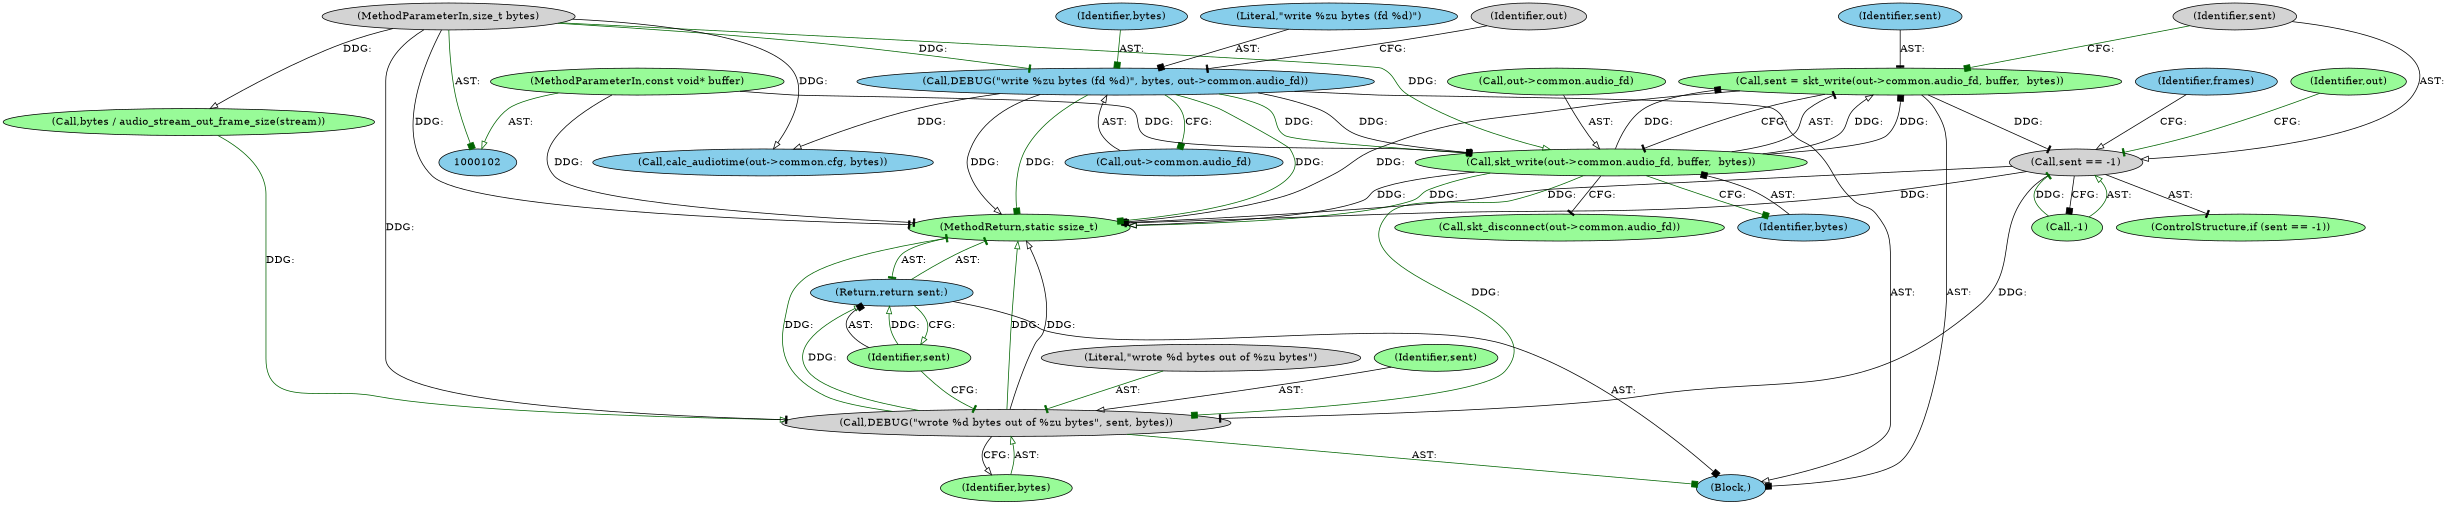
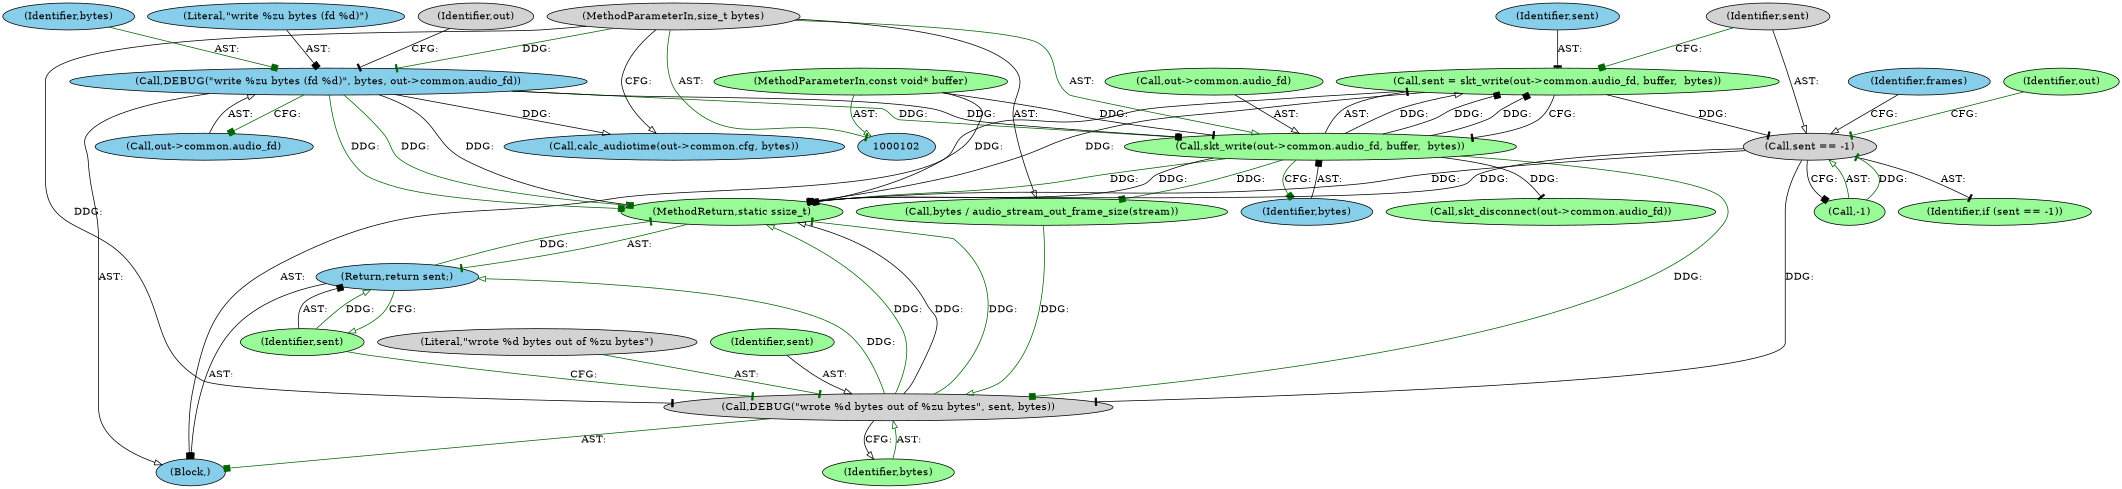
edge "(MethodParameterIn,size_t bytes)" -> "(Call,bytes / audio_stream_out_frame_size(stream))": label "DDG: " -> "AST: "
edge "(MethodParameterIn,size_t bytes)" -> "(Call,calc_audiotime(out->common.cfg, bytes))": label "DDG: " -> "CFG: "
edge "(MethodParameterIn,size_t bytes)" -> "(Call,skt_write(out->common.audio_fd, buffer,  bytes))": label "DDG: " -> "AST: "
edge "(MethodParameterIn,size_t bytes)" -> "1000102": arrowhead box -> tee
edge "(Call,skt_write(out->common.audio_fd, buffer,  bytes))" -> "(Call,bytes / audio_stream_out_frame_size(stream))": added, label "DDG:"
edge "(Call,skt_write(out->common.audio_fd, buffer,  bytes))" -> "(Call,skt_disconnect(out->common.audio_fd))": label "CFG: " -> "DDG: "
edge "(MethodParameterIn,const void* buffer)" -> "(MethodReturn,static ssize_t)": arrowhead tee -> box
edge "(MethodParameterIn,size_t bytes)" -> "(MethodReturn,static ssize_t)": removed, label "DDG:"
node "(ControlStructure,if (sent == -1))": label "(ControlStructure,if (sent == -1))" -> "(Identifier,if (sent == -1))"
edge "(Return,return sent;)" -> "(MethodReturn,static ssize_t)": label "AST: " -> "DDG: "
